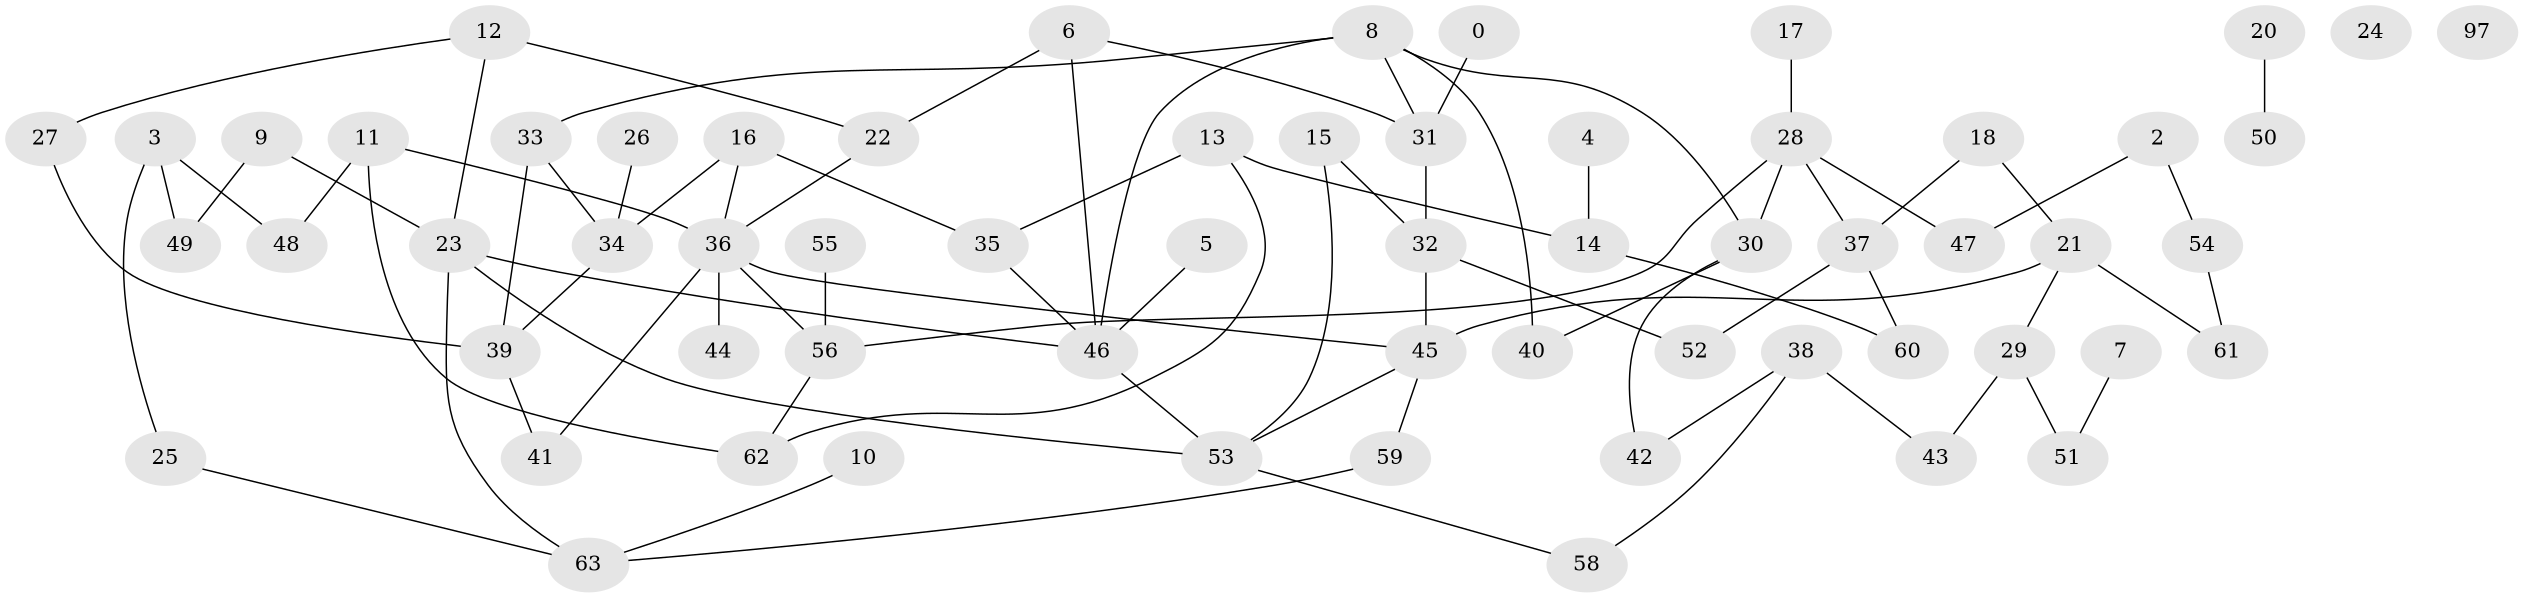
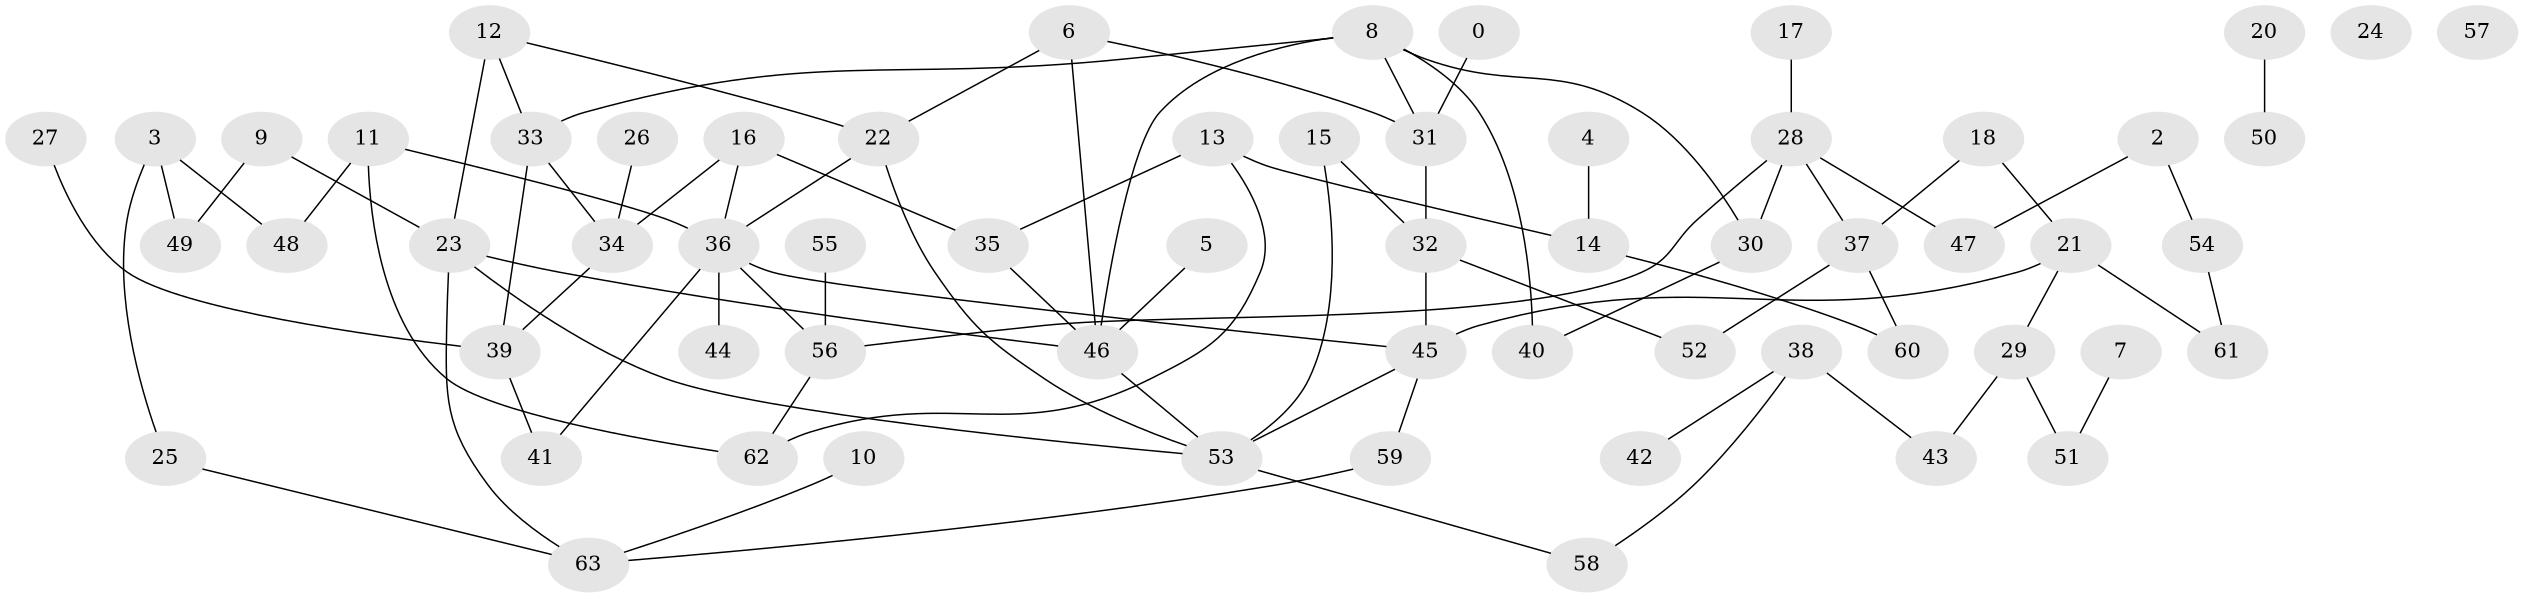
node "97": label "97" -> "57"
edge "12" -- "27": now "12" -- "33"
edge "30" -- "42": removed
edge "22" -- "53": added
